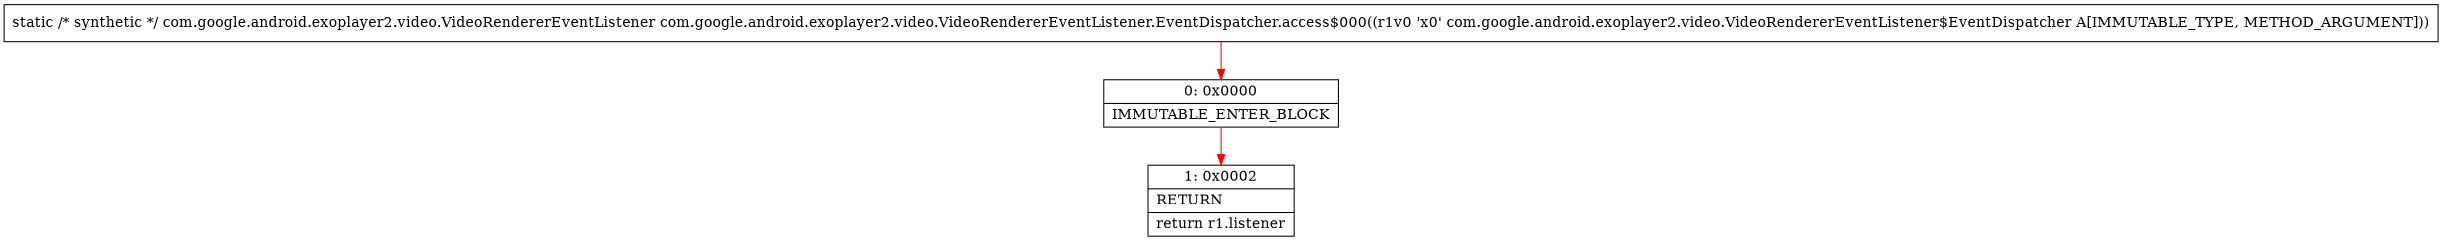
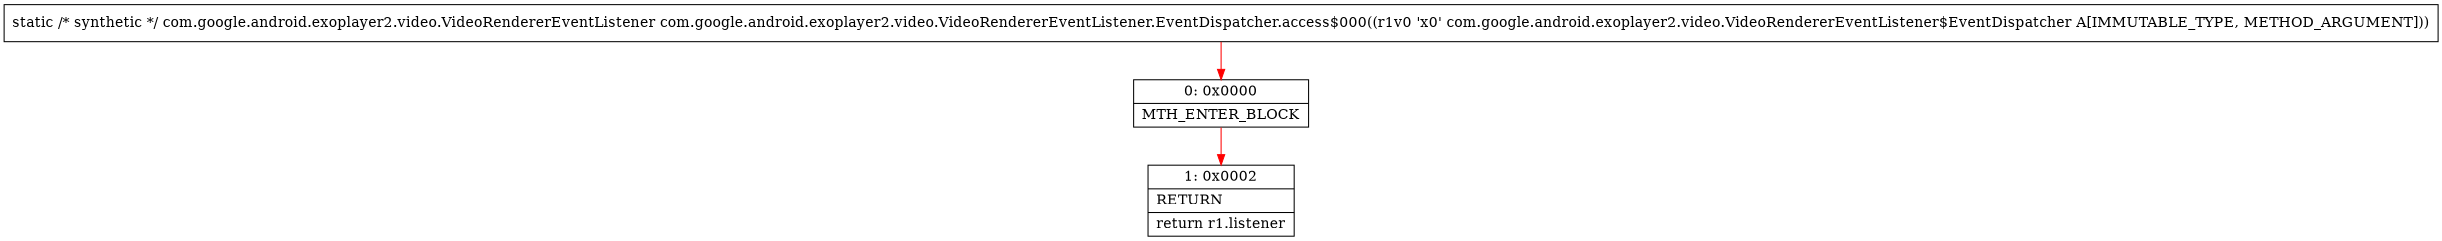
node "0: 0x0000": text "IMMUTABLE_ENTER_BLOCK" -> "MTH_ENTER_BLOCK"
